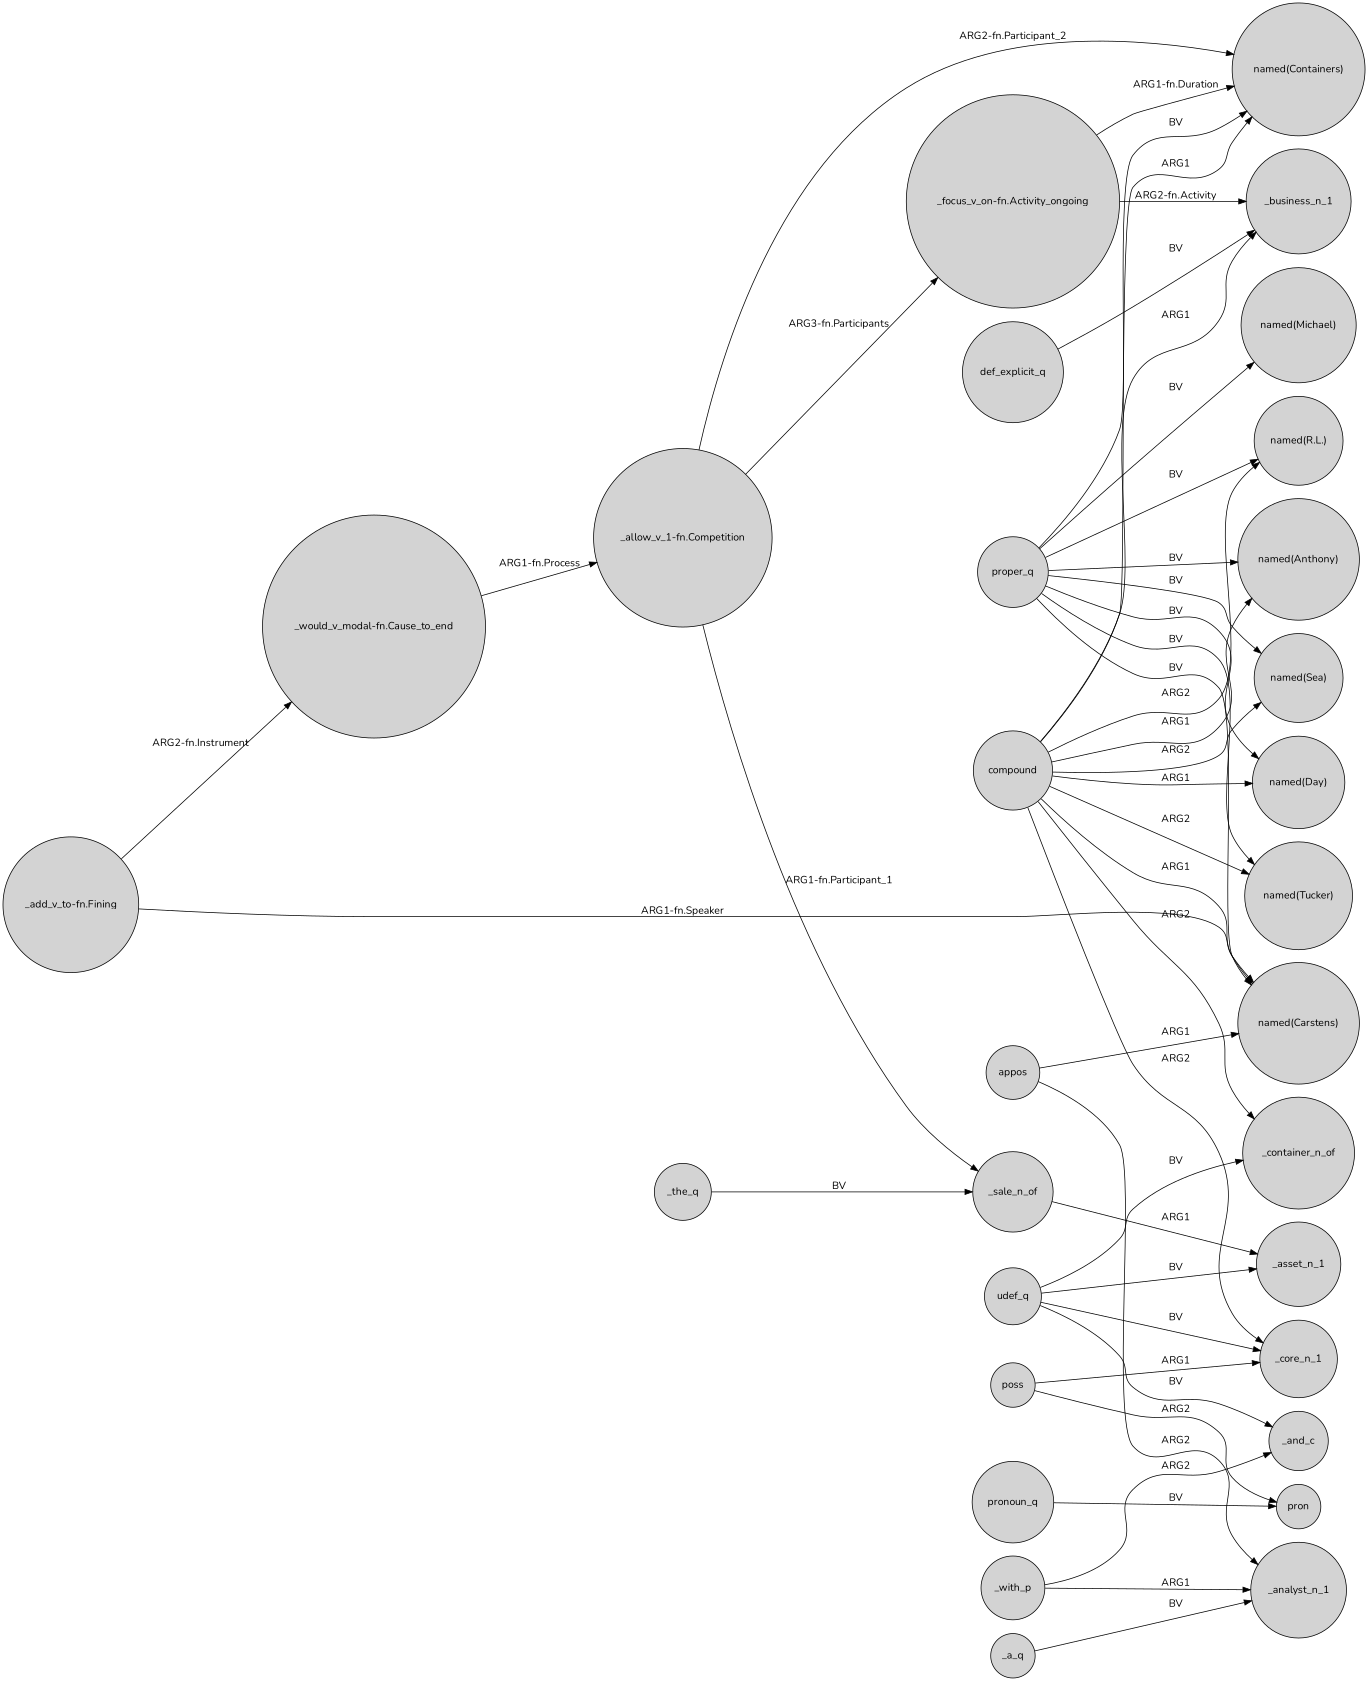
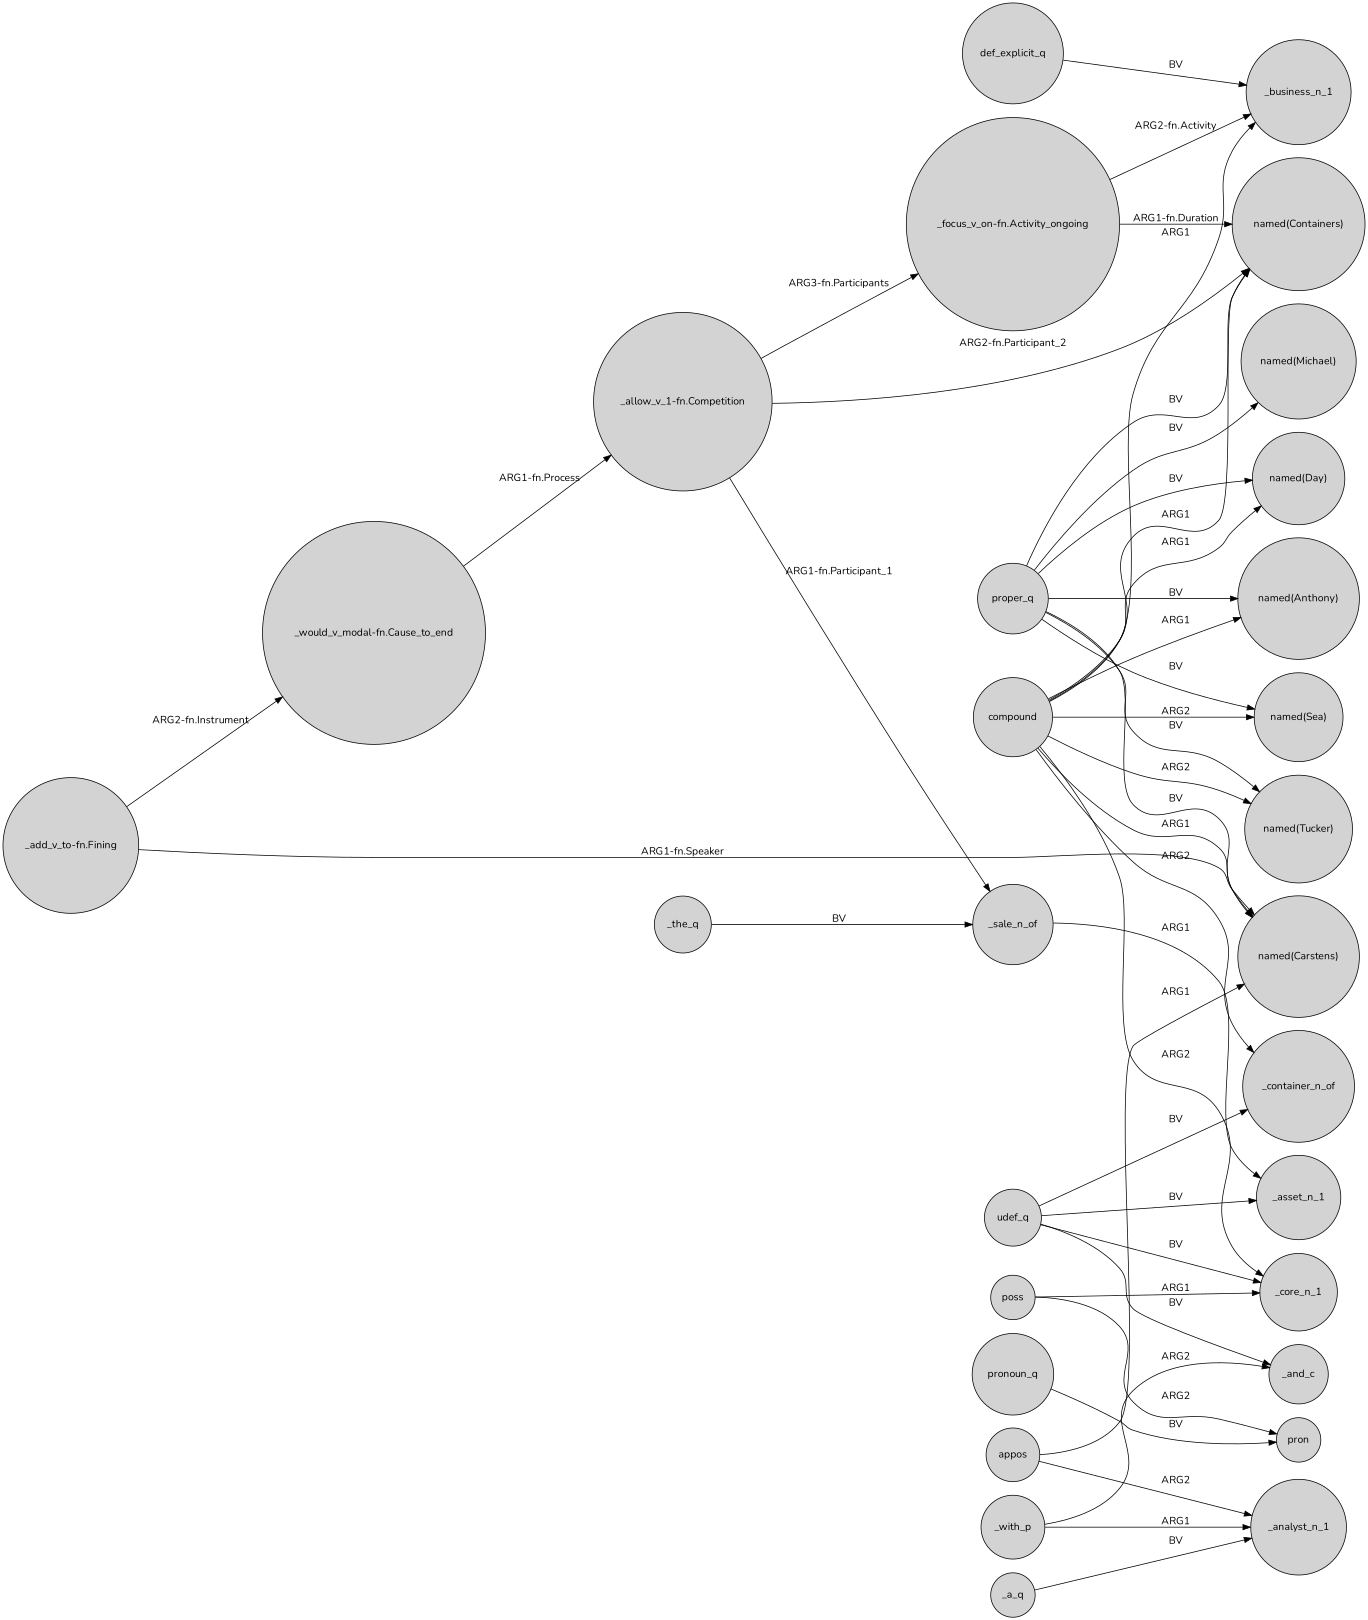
node "named(R.L.)": removed
